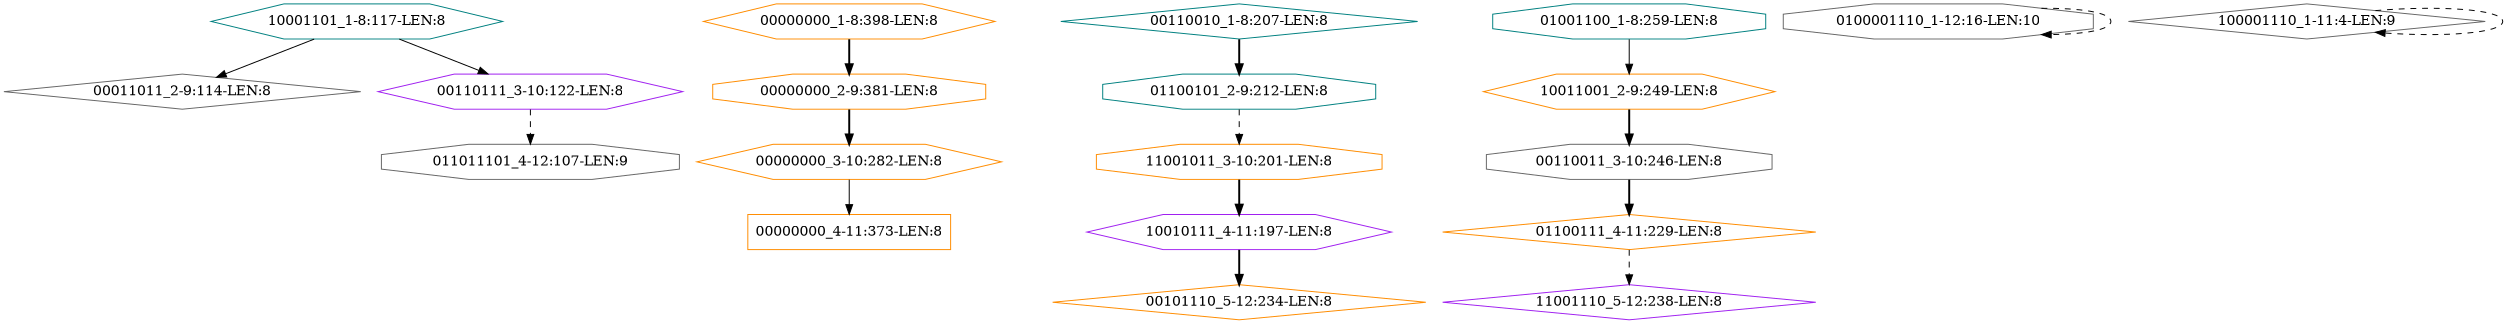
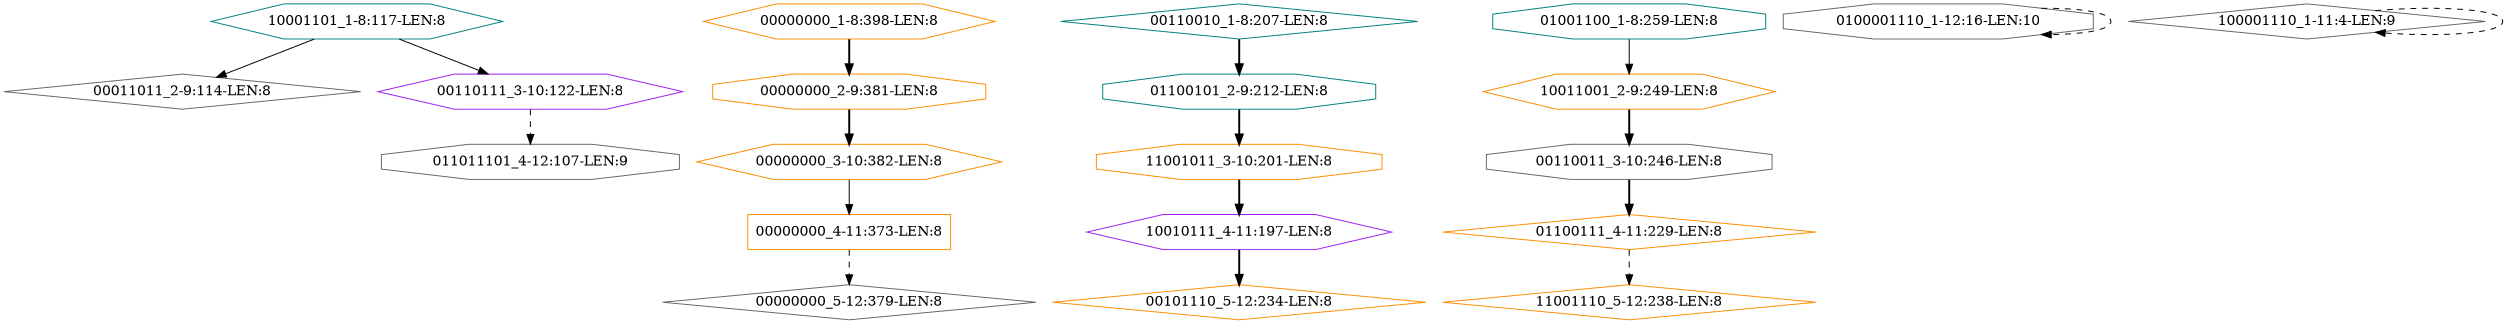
edge "01100101_2-9:212-LEN:8" -> "11001011_3-10:201-LEN:8": style dashed -> bold
node "00000000_3-10:282-LEN:8": label "00000000_3-10:282-LEN:8" -> "00000000_3-10:382-LEN:8"
node "00000000_5-12:379-LEN:8": added
node "11001110_5-12:238-LEN:8": color purple -> darkorange
